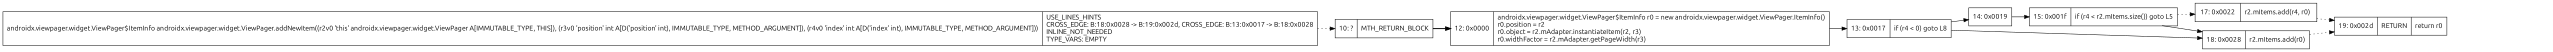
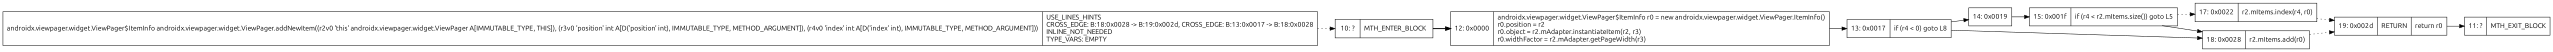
node "17: 0x0022": text "r2.mItems.add(r4, r0)" -> "r2.mItems.index(r4, r0)"
node "11: ?": added
node "10: ?": text "MTH_RETURN_BLOCK" -> "MTH_ENTER_BLOCK"
